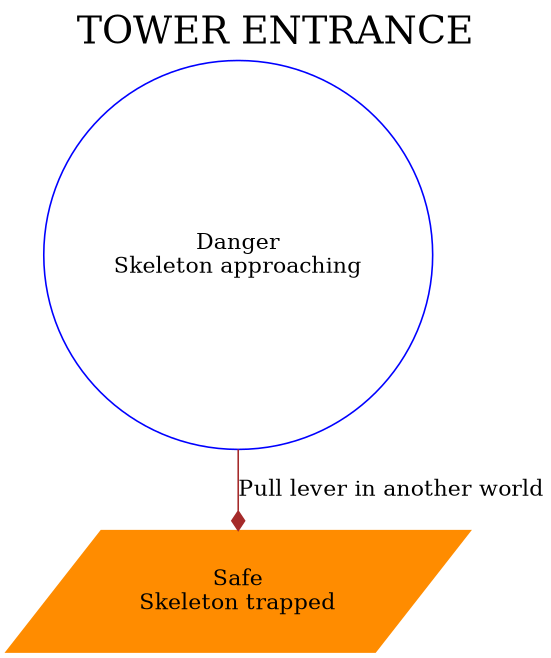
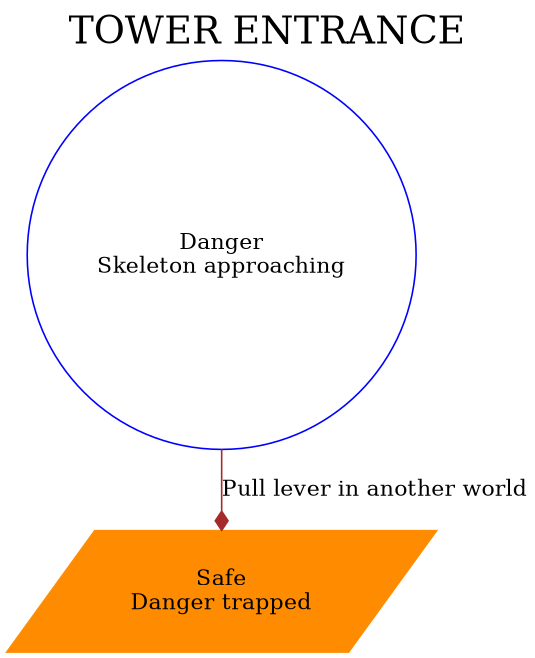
node "Safe Skeleton trapped": label "Safe Skeleton trapped" -> "Safe Danger trapped"
